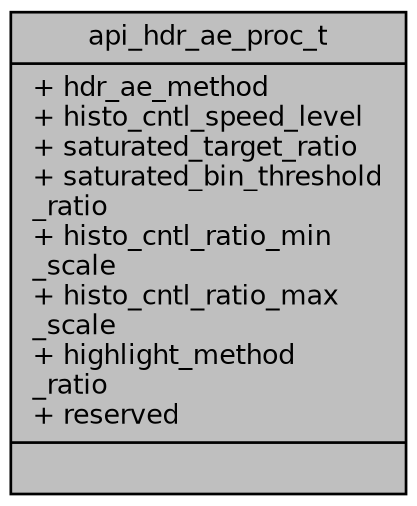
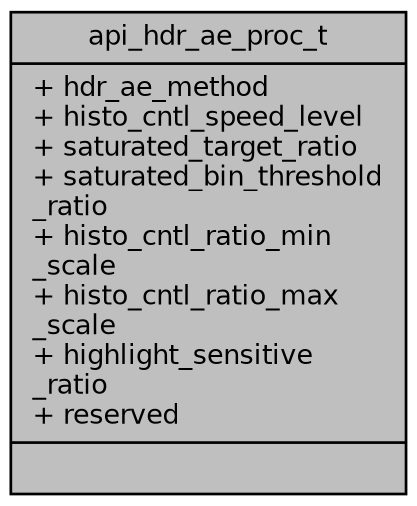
node "api_hdr_ae_proc_t": text "+ highlight_method" -> "+ highlight_sensitive"
